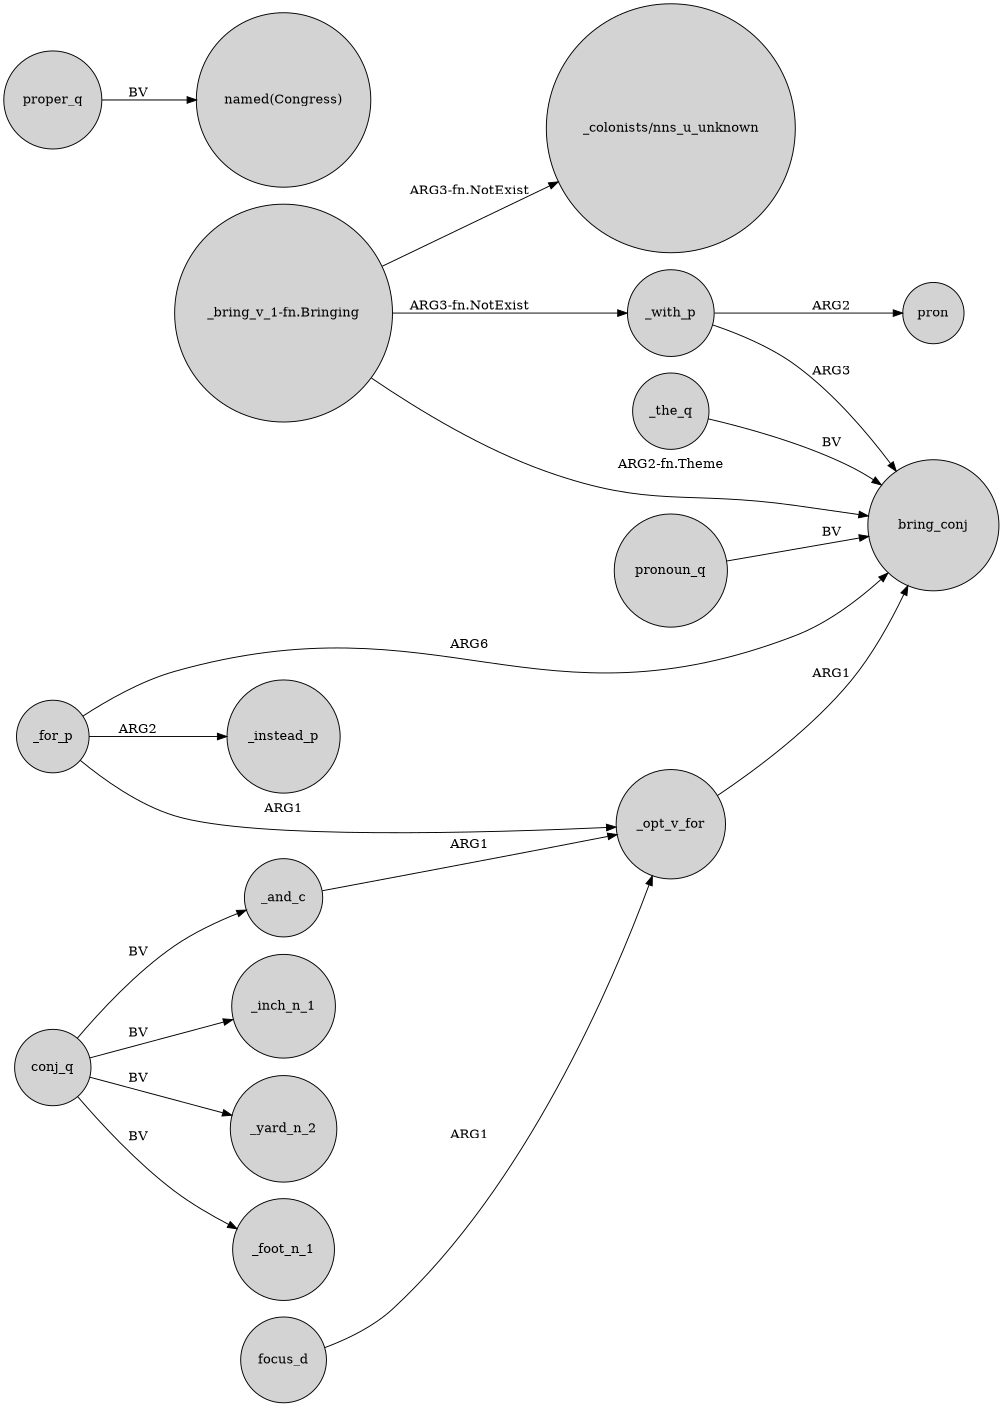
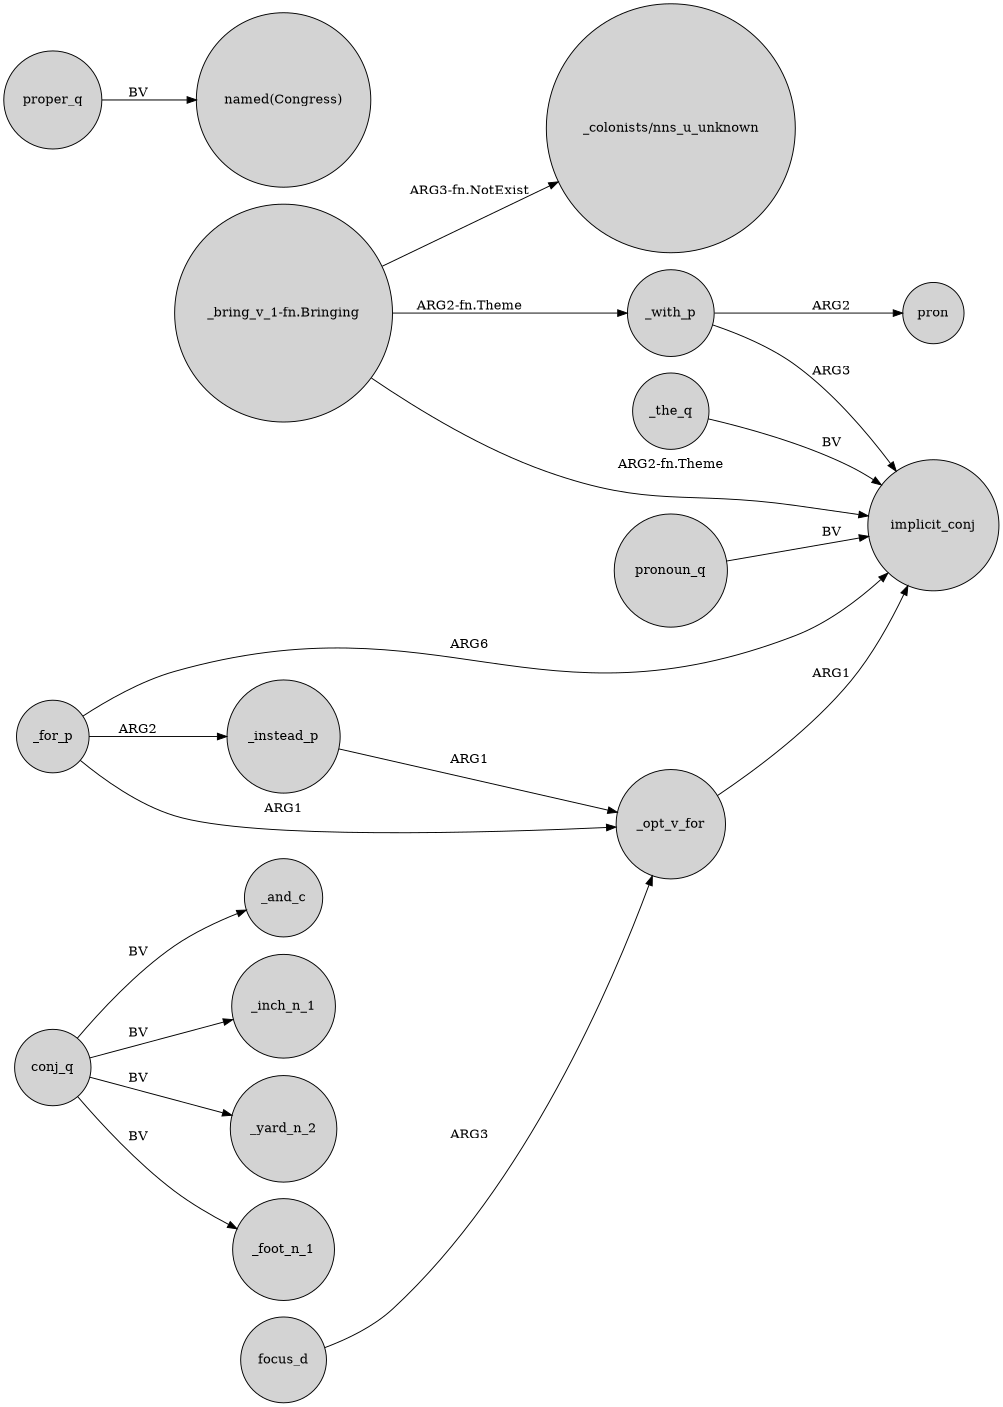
edge "_bring_v_1-fn.Bringing" -> "_with_p": label "ARG3-fn.NotExist" -> "ARG2-fn.Theme"
node "bring_conj": label "bring_conj" -> "implicit_conj"
edge "_and_c" -> "_opt_v_for": now "_instead_p" -> "_opt_v_for"
edge "focus_d" -> "_opt_v_for": label "ARG1" -> "ARG3"
